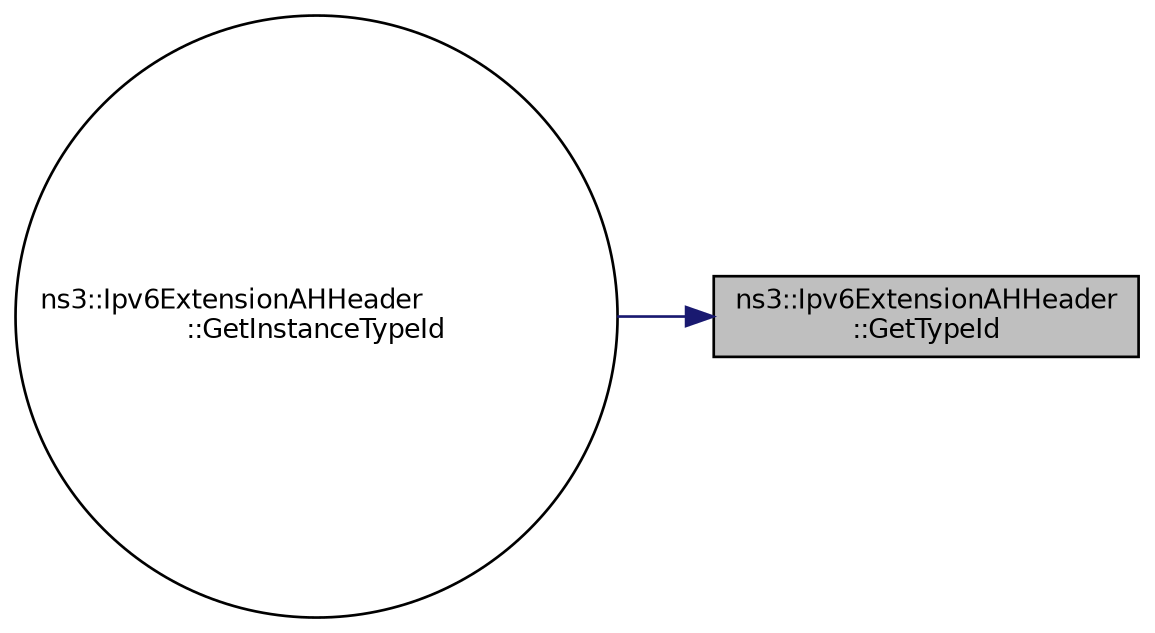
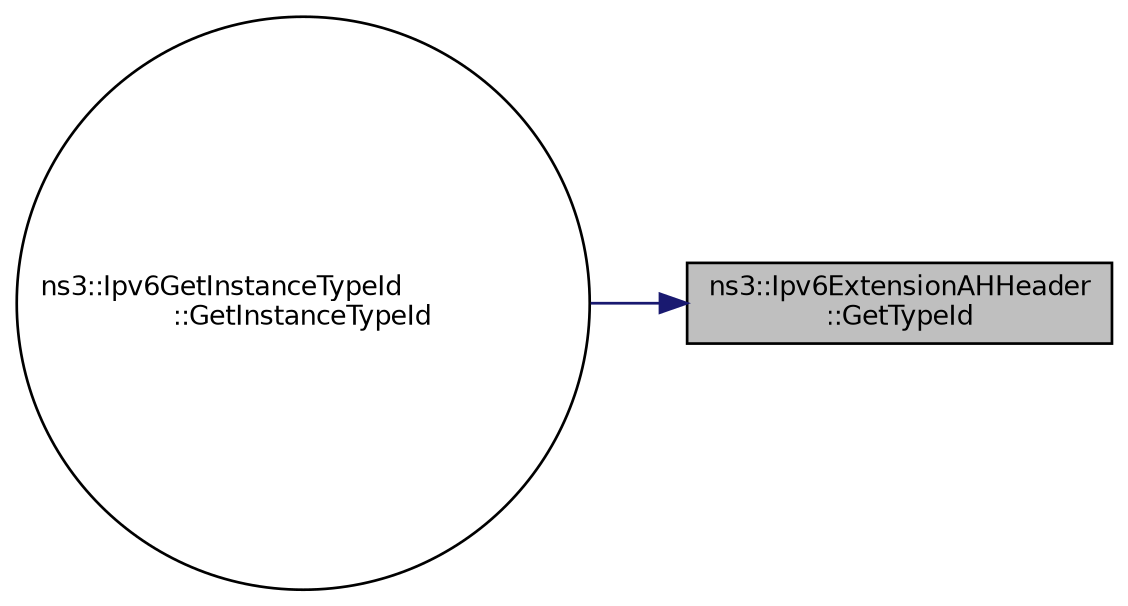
node "ns3::Ipv6ExtensionAHHeader ::GetInstanceTypeId": label "ns3::Ipv6ExtensionAHHeader ::GetInstanceTypeId" -> "ns3::Ipv6GetInstanceTypeId ::GetInstanceTypeId"
